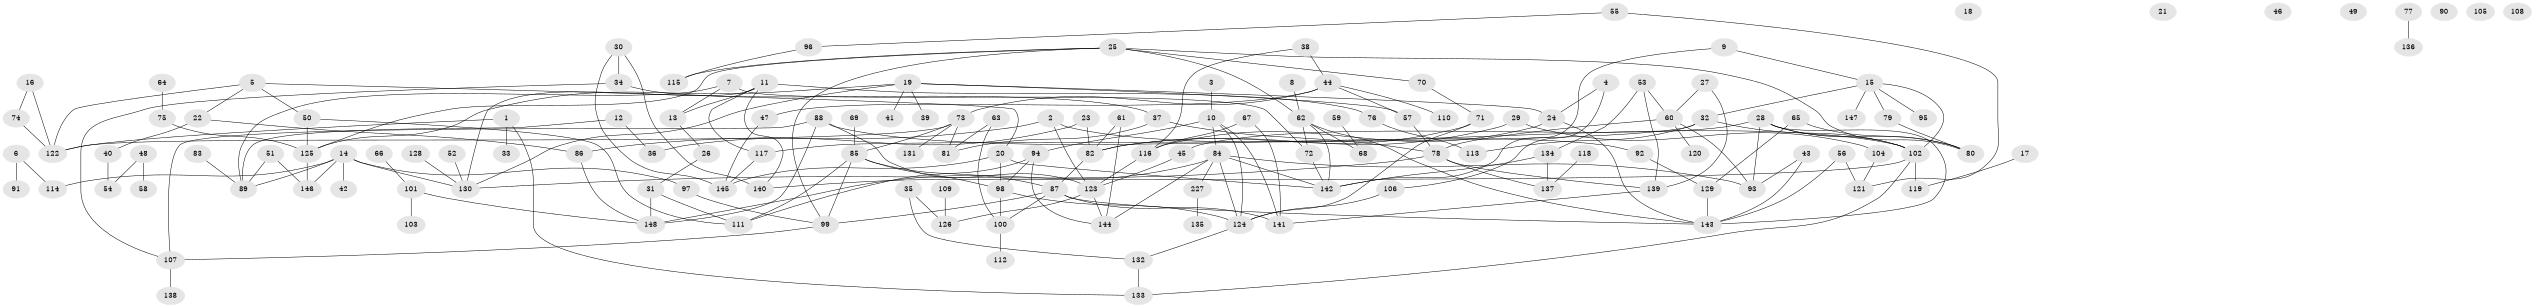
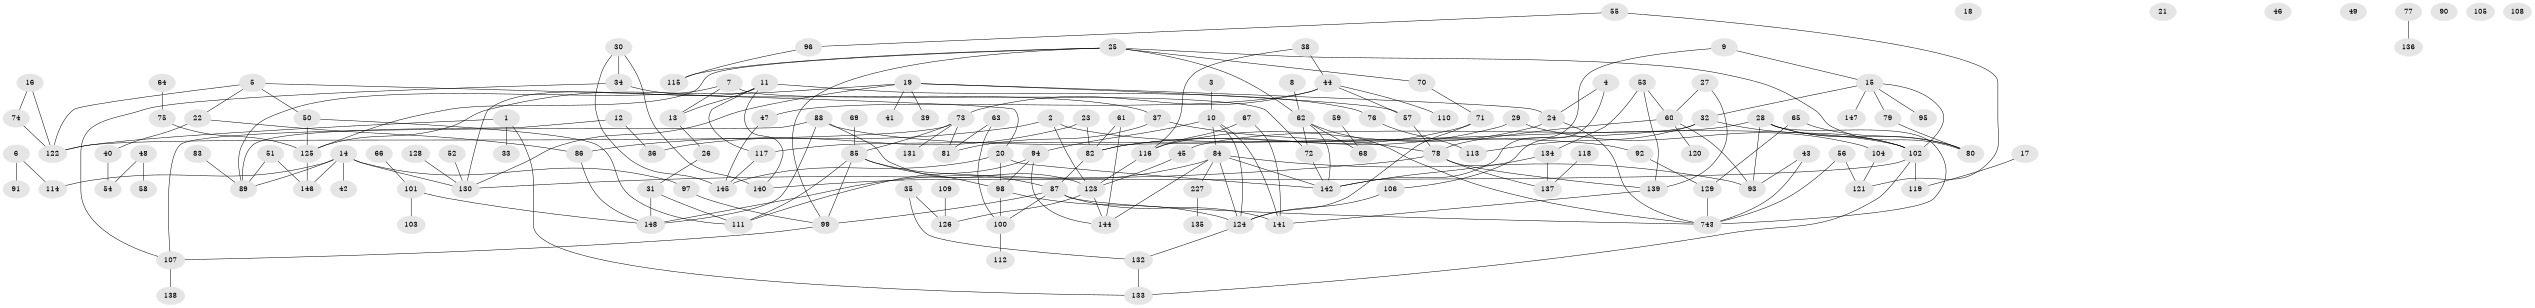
node "143": label "143" -> "743"
